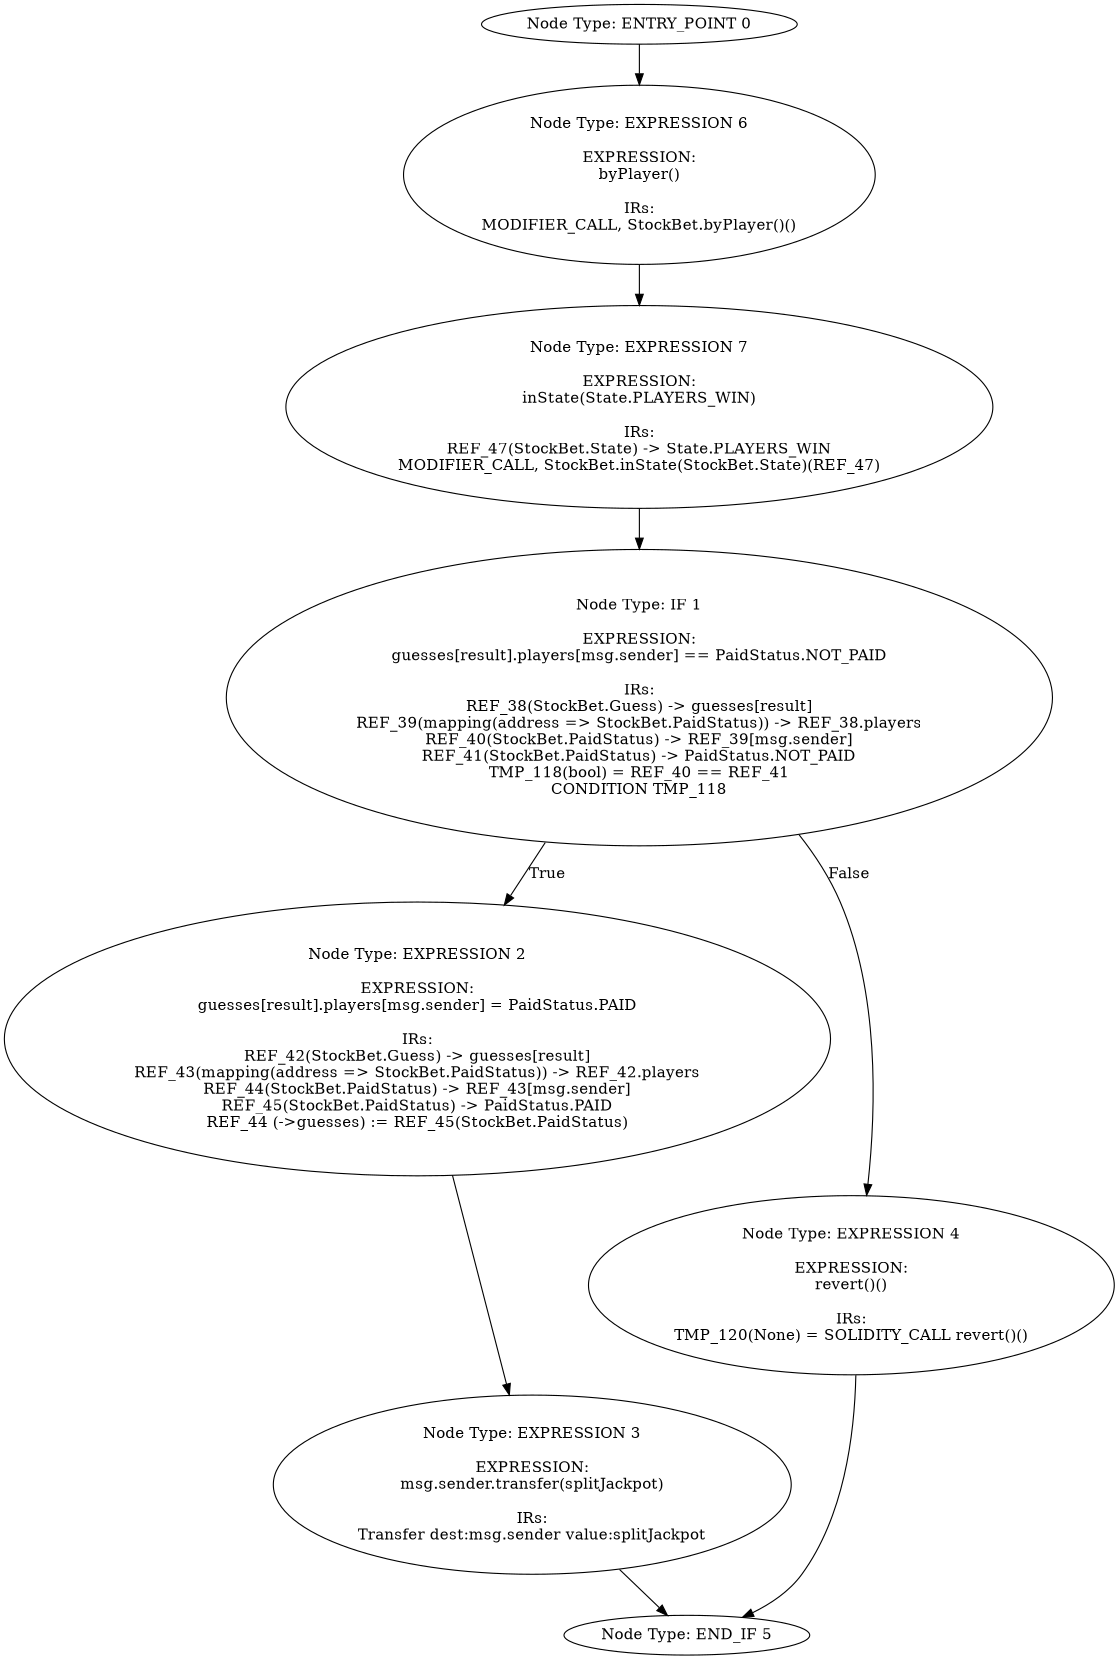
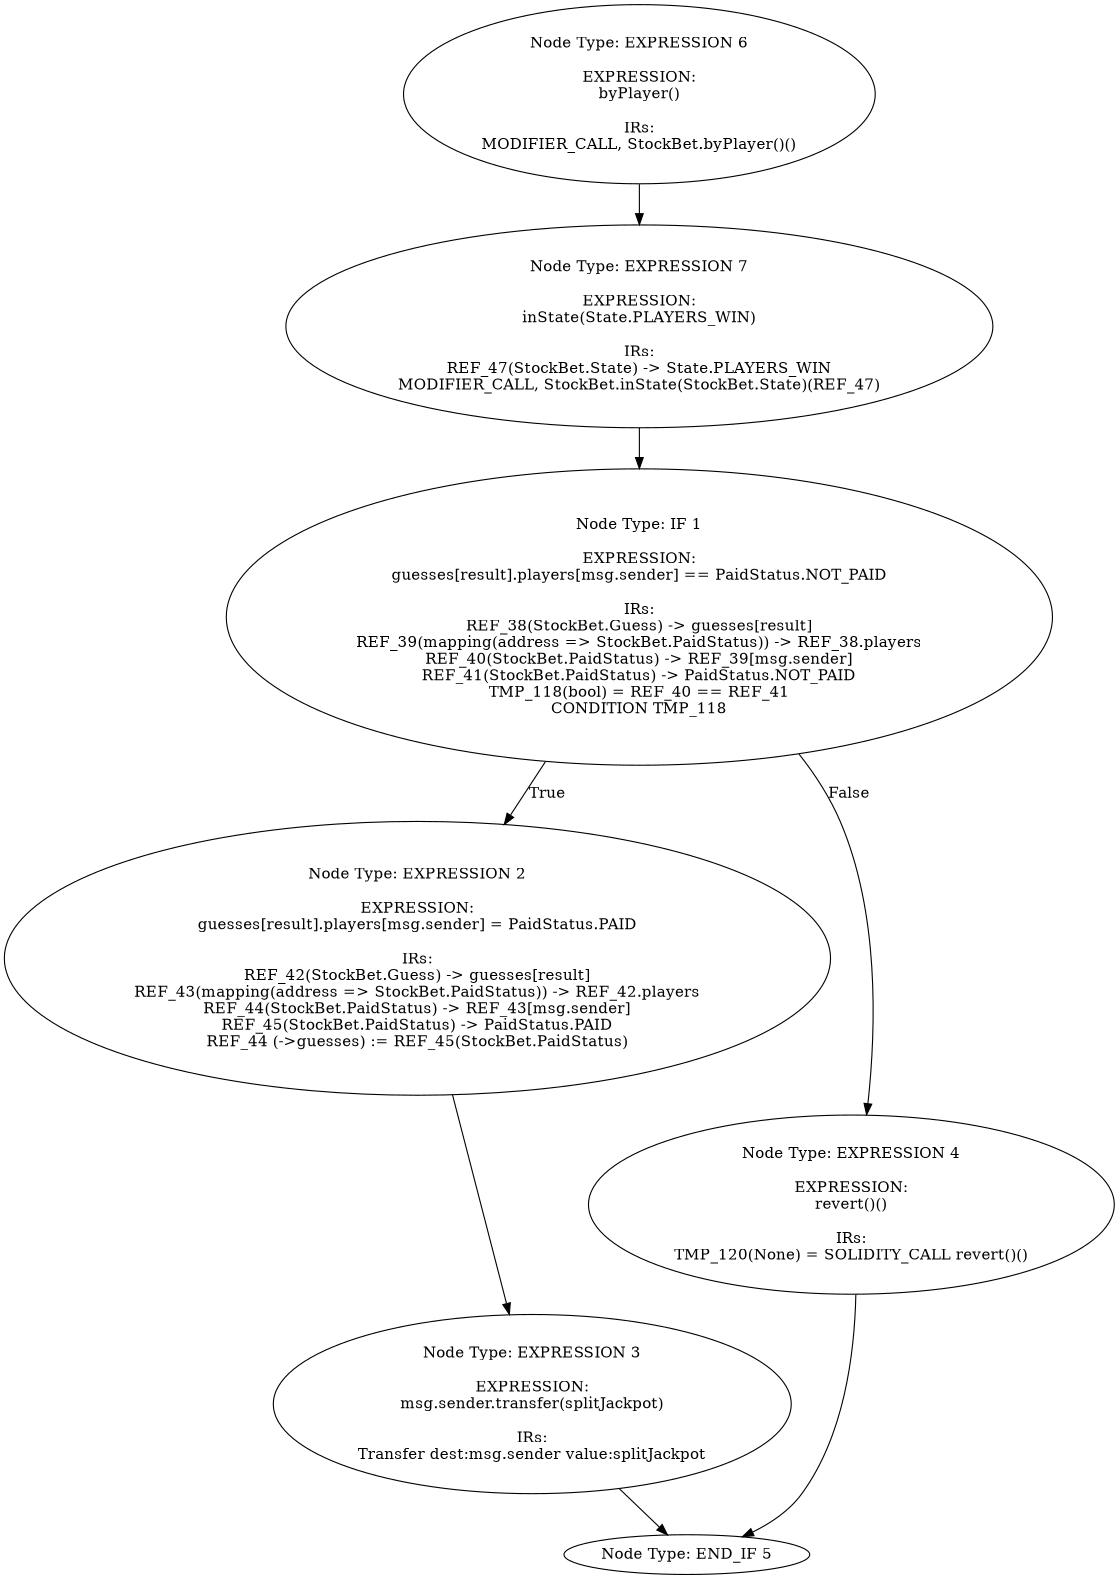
node "Node Type: ENTRY_POINT 0": removed
